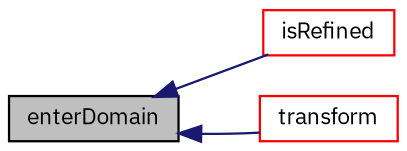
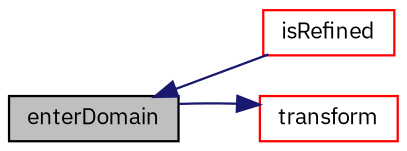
edge "transform" -> "enterDomain": reversed
